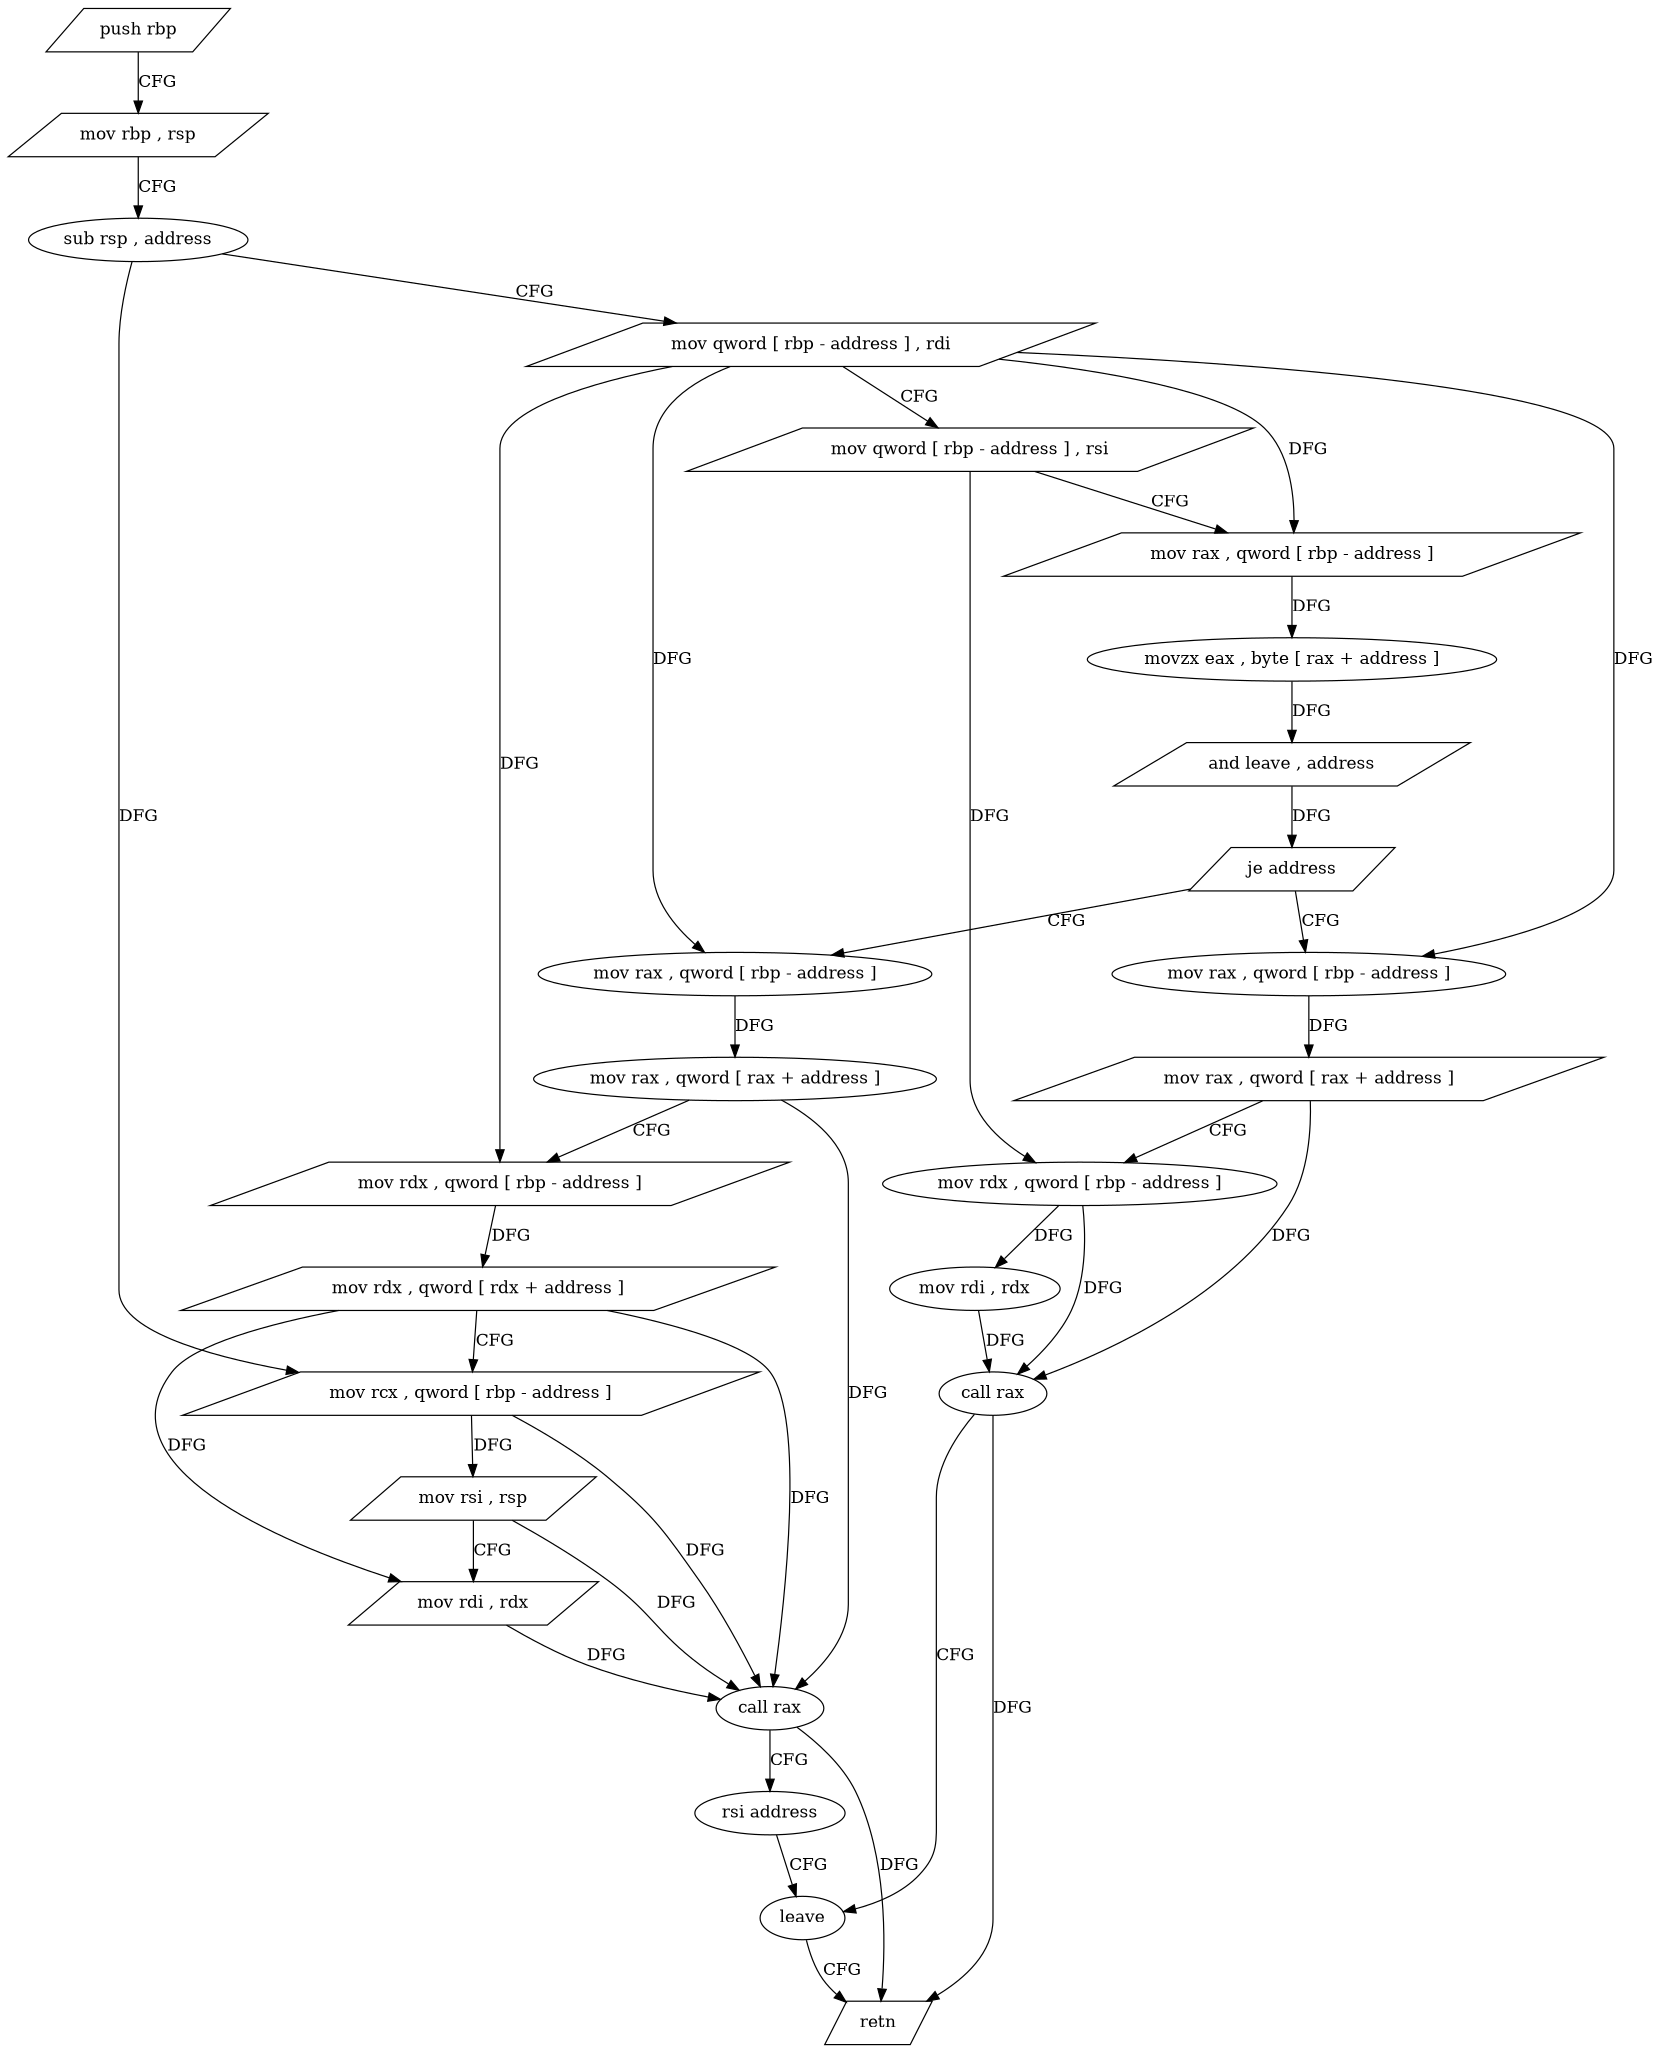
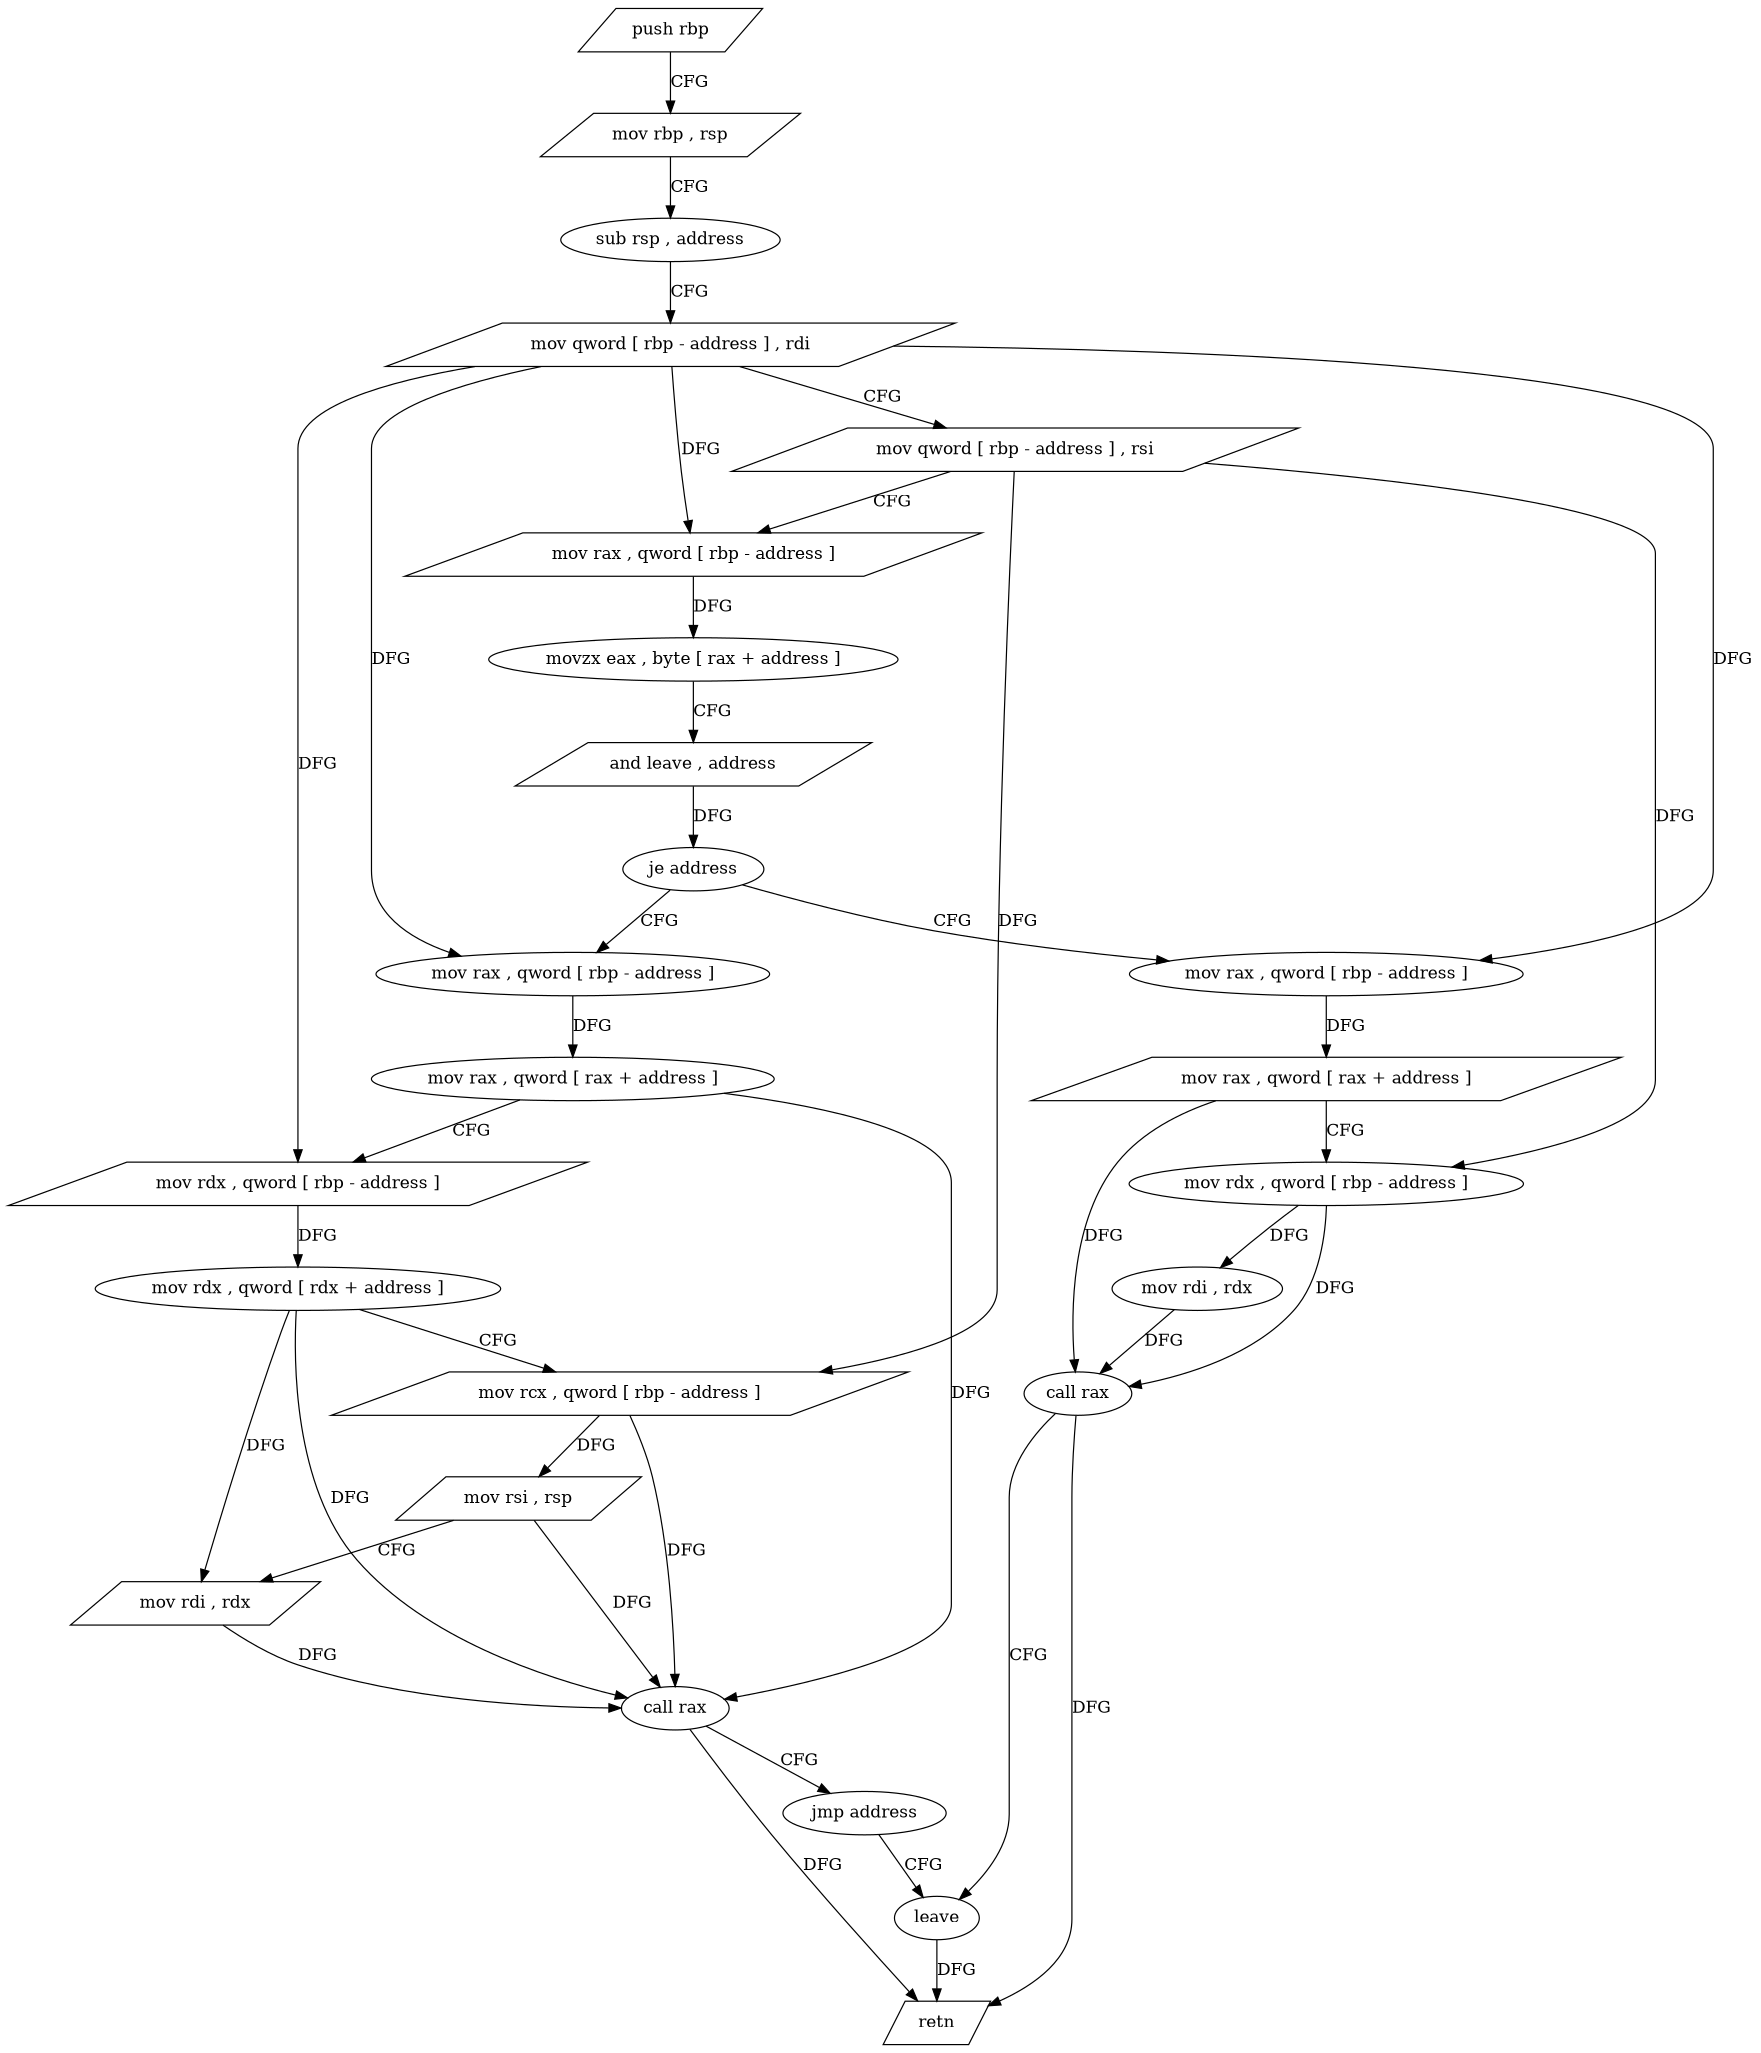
edge "movzx eax , byte [ rax + address ]" -> "and leave , address": label "DFG" -> "CFG"
node "je address": shape parallelogram -> ellipse
edge "sub rsp , address" -> "mov rcx , qword [ rbp - address ]": now "mov qword [ rbp - address ] , rsi" -> "mov rcx , qword [ rbp - address ]"
node "mov rdx , qword [ rdx + address ]": shape parallelogram -> ellipse
node "rsi address": label "rsi address" -> "jmp address"
edge "leave" -> "retn": label "CFG" -> "DFG"
